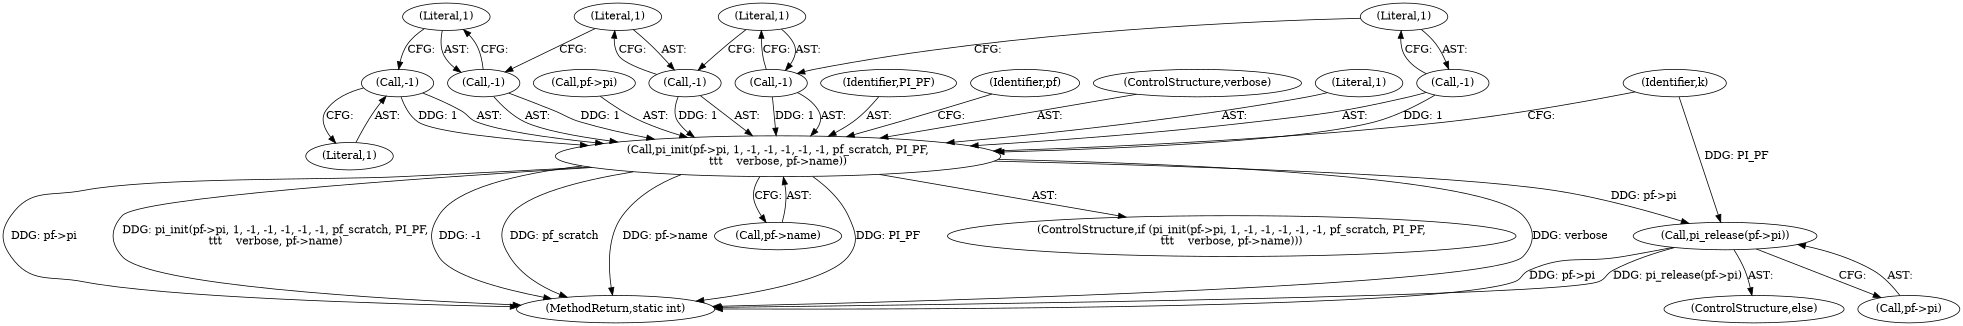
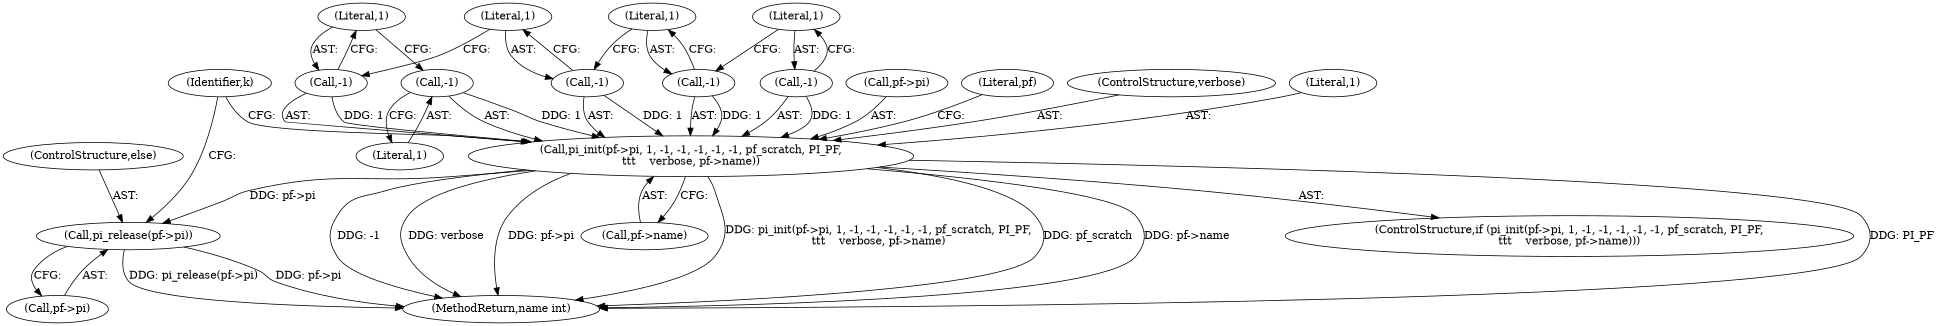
node "(Identifier,PI_PF)": removed
node "(Identifier,pf)": label "(Identifier,pf)" -> "(Literal,pf)"
edge "(Identifier,k)" -> "(Call,pi_release(pf->pi))": label "DDG: PI_PF" -> "CFG: "
edge "(Call,pi_release(pf->pi))" -> "(ControlStructure,else)": reversed
node "(MethodReturn,static int)": label "(MethodReturn,static int)" -> "(MethodReturn,name int)"
